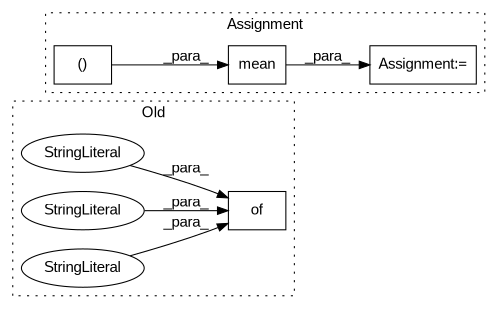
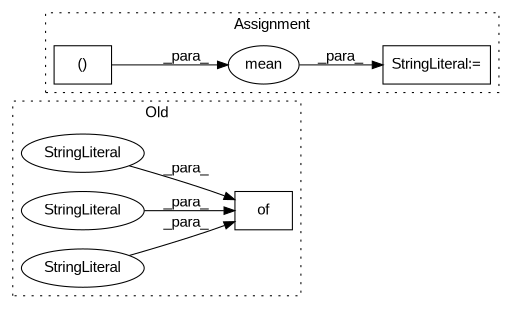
node "mean": shape box -> ellipse
node "Assignment:=": label "Assignment:=" -> "StringLiteral:="
